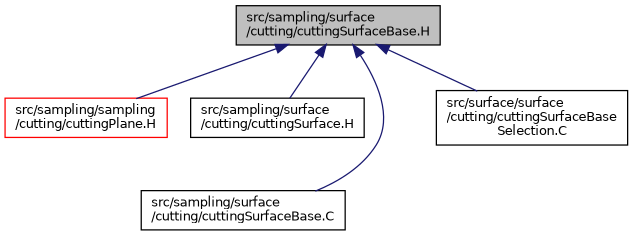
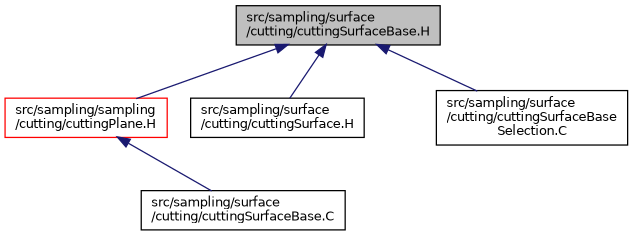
node "src/surface/surface /cutting/cuttingSurfaceBase Selection.C": label "src/surface/surface /cutting/cuttingSurfaceBase Selection.C" -> "src/sampling/surface /cutting/cuttingSurfaceBase Selection.C"
edge "src/sampling/surface /cutting/cuttingSurfaceBase.C" -> "src/sampling/surface /cutting/cuttingSurfaceBase.H": now "src/sampling/surface /cutting/cuttingSurfaceBase.C" -> "src/sampling/sampling /cutting/cuttingPlane.H"
